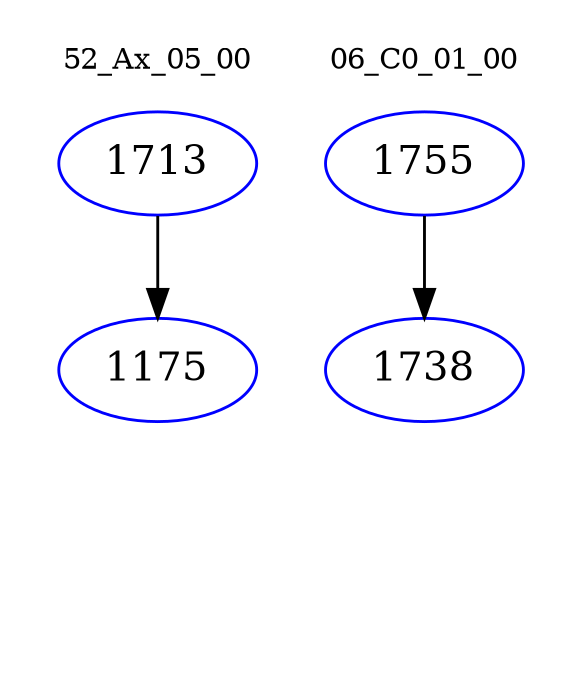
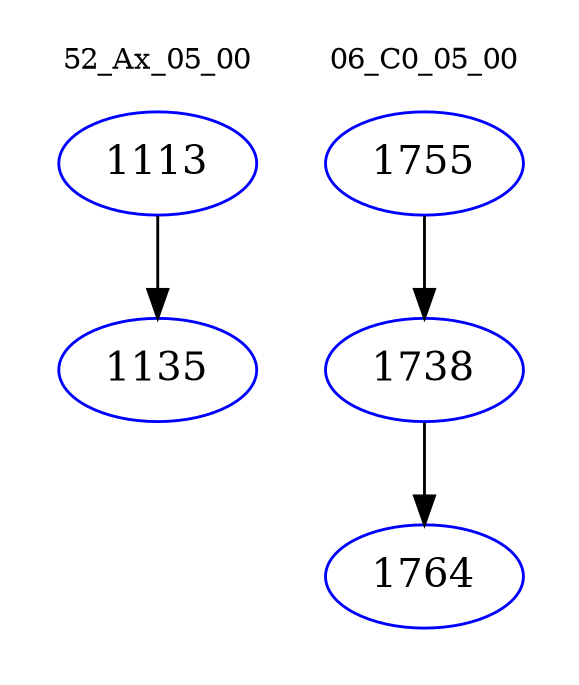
cluster "06_C0_01_00": label "06_C0_01_00" -> "06_C0_05_00"
node "1713": label "1713" -> "1113"
node "1175": label "1175" -> "1135"
node "1764": added
